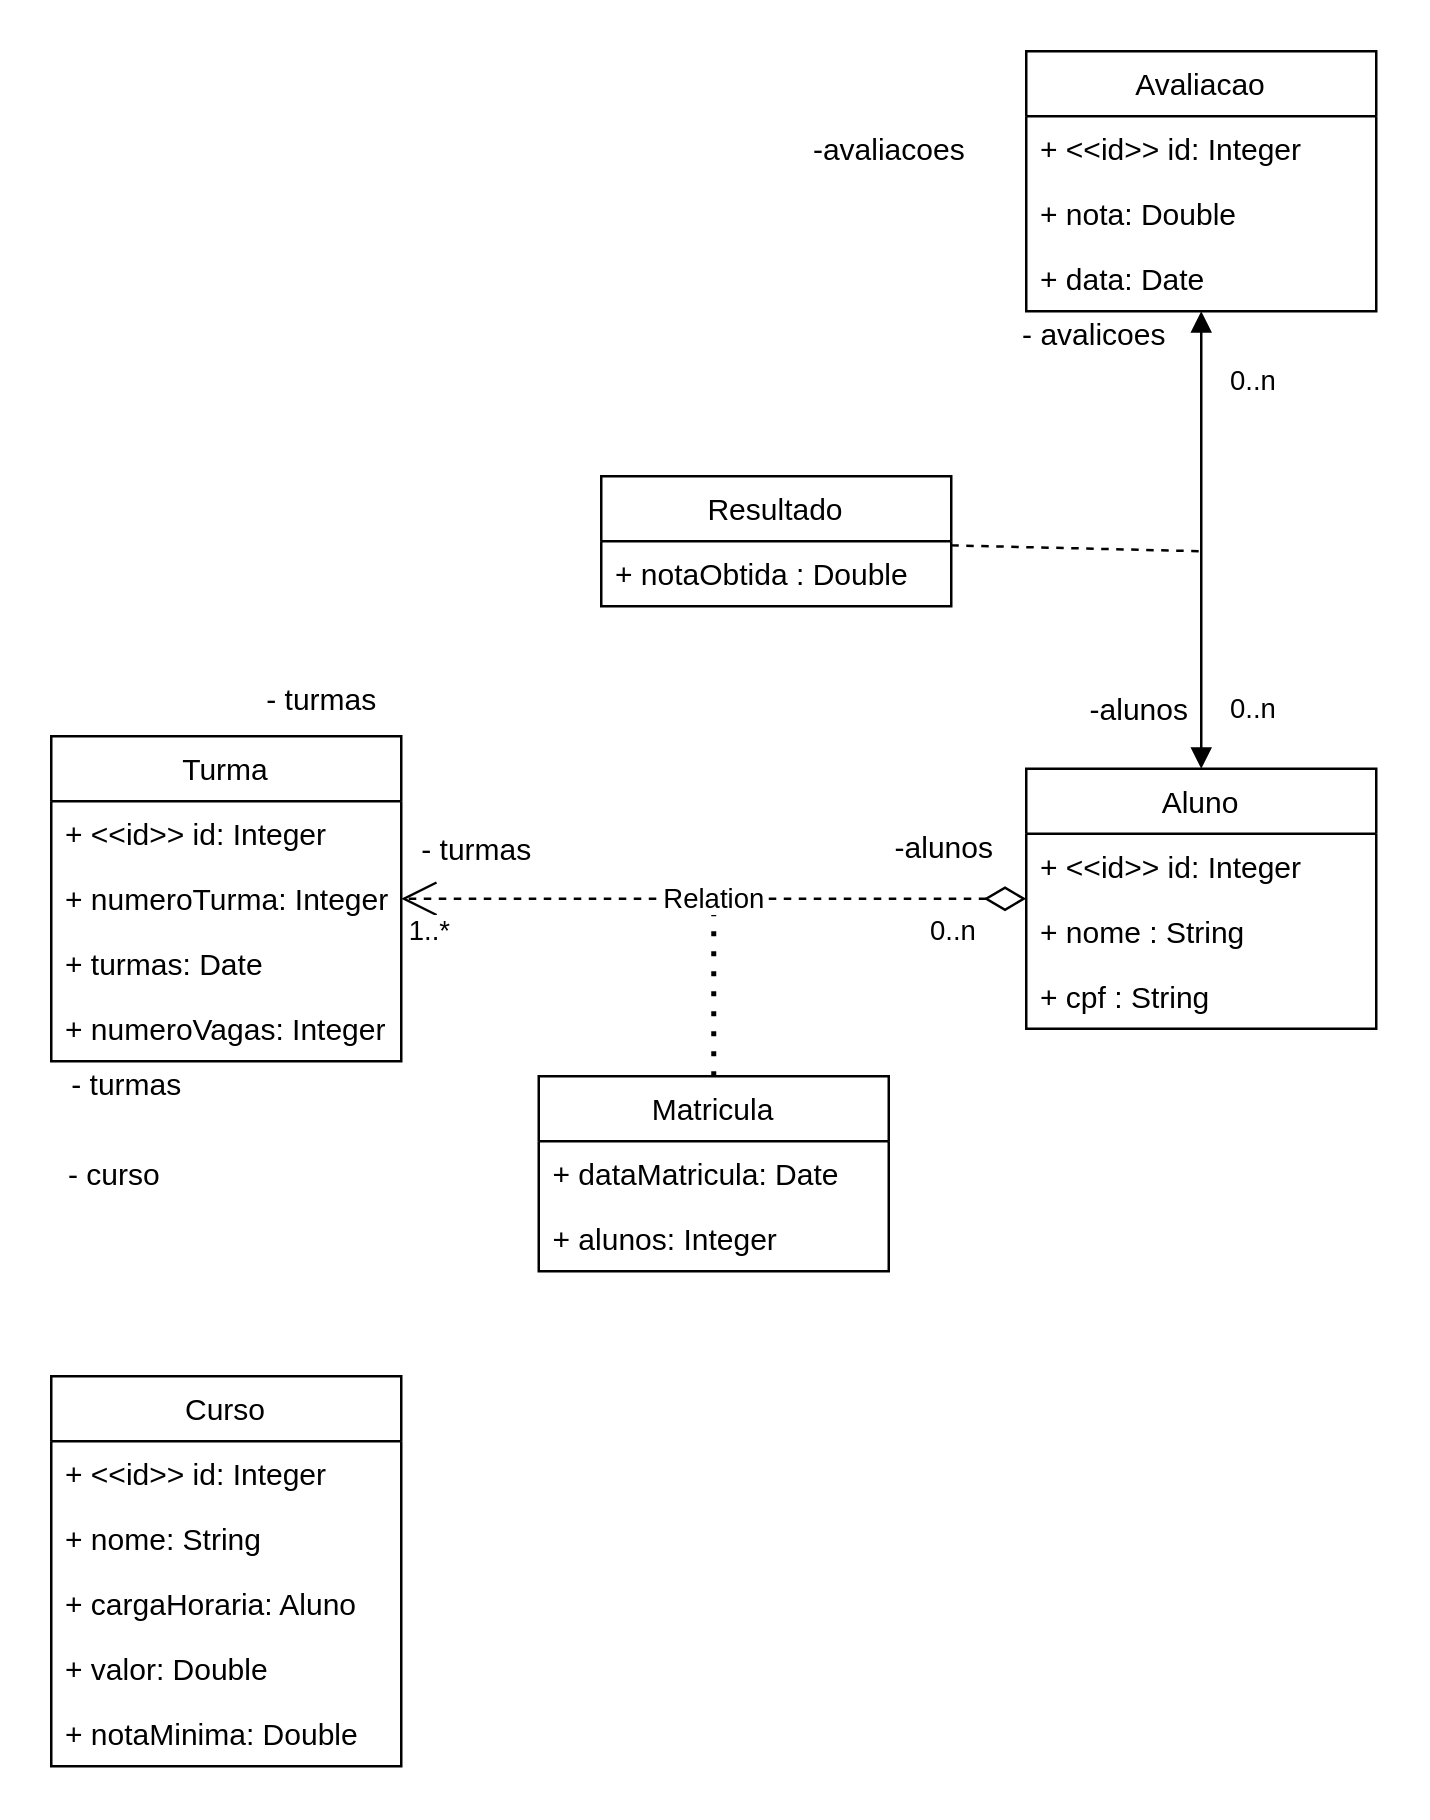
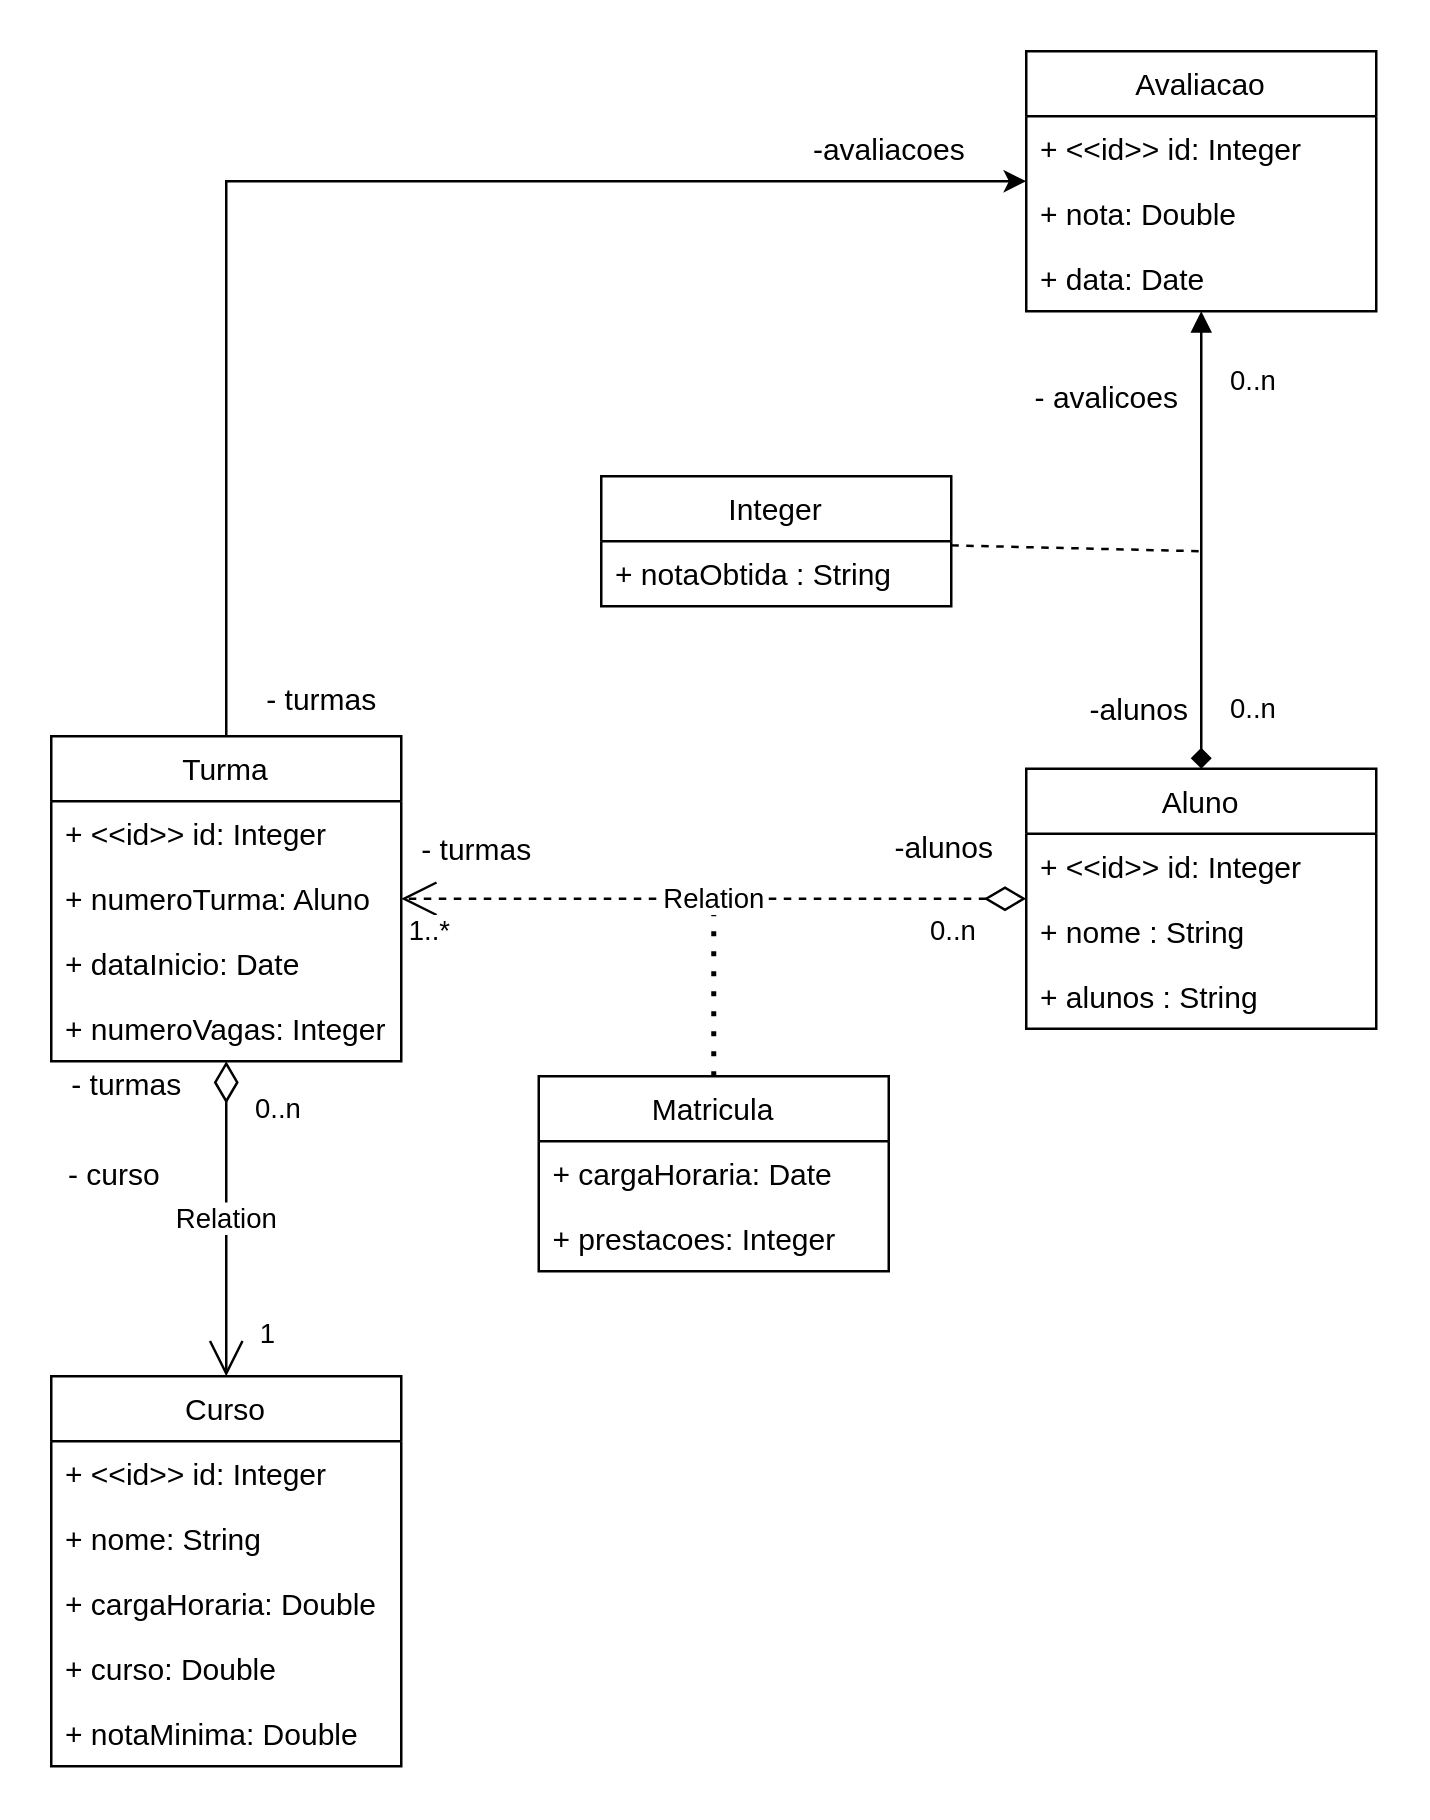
edge "Turma" -> "Avaliacao": added
node "- avalicoes": moved (1094, 336) -> (1106, 399)
node "Resultado": label "Resultado" -> "Integer"
node "+ notaObtida : Double": label "+ notaObtida : Double" -> "+ notaObtida : String"
edge "Avaliacao" -- "Aluno": arrowhead block -> diamond
node "+ numeroTurma: Integer": label "+ numeroTurma: Integer" -> "+ numeroTurma: Aluno"
node "+ turmas: Date": label "+ turmas: Date" -> "+ dataInicio: Date"
node "+ cpf : String": label "+ cpf : String" -> "+ alunos : String"
node "+ dataMatricula: Date": label "+ dataMatricula: Date" -> "+ cargaHoraria: Date"
node "+ alunos: Integer": label "+ alunos: Integer" -> "+ prestacoes: Integer"
edge "Turma" -- "Curso": added, labels "0..n", "Relation", "1"
node "+ cargaHoraria: Aluno": label "+ cargaHoraria: Aluno" -> "+ cargaHoraria: Double"
node "+ valor: Double": label "+ valor: Double" -> "+ curso: Double"
